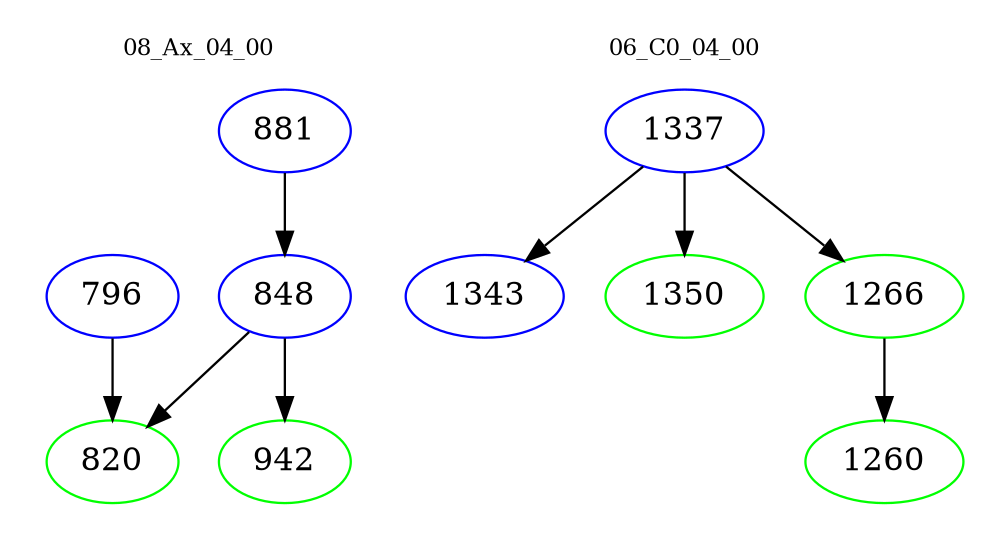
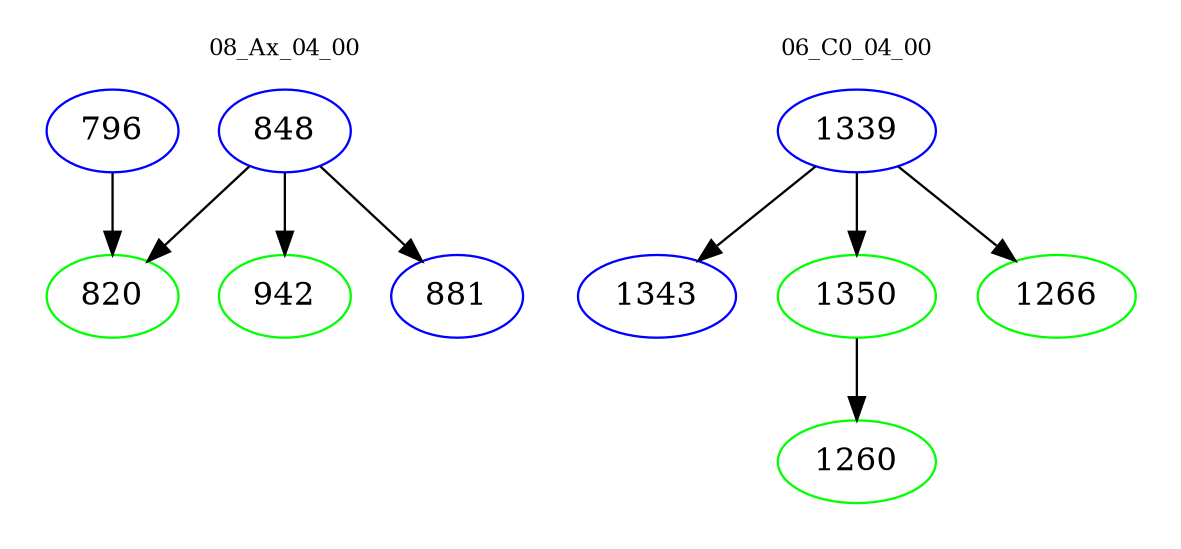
node "1337": label "1337" -> "1339"
edge "881" -> "848": reversed
edge "1266" -> "1260": now "1350" -> "1260"
